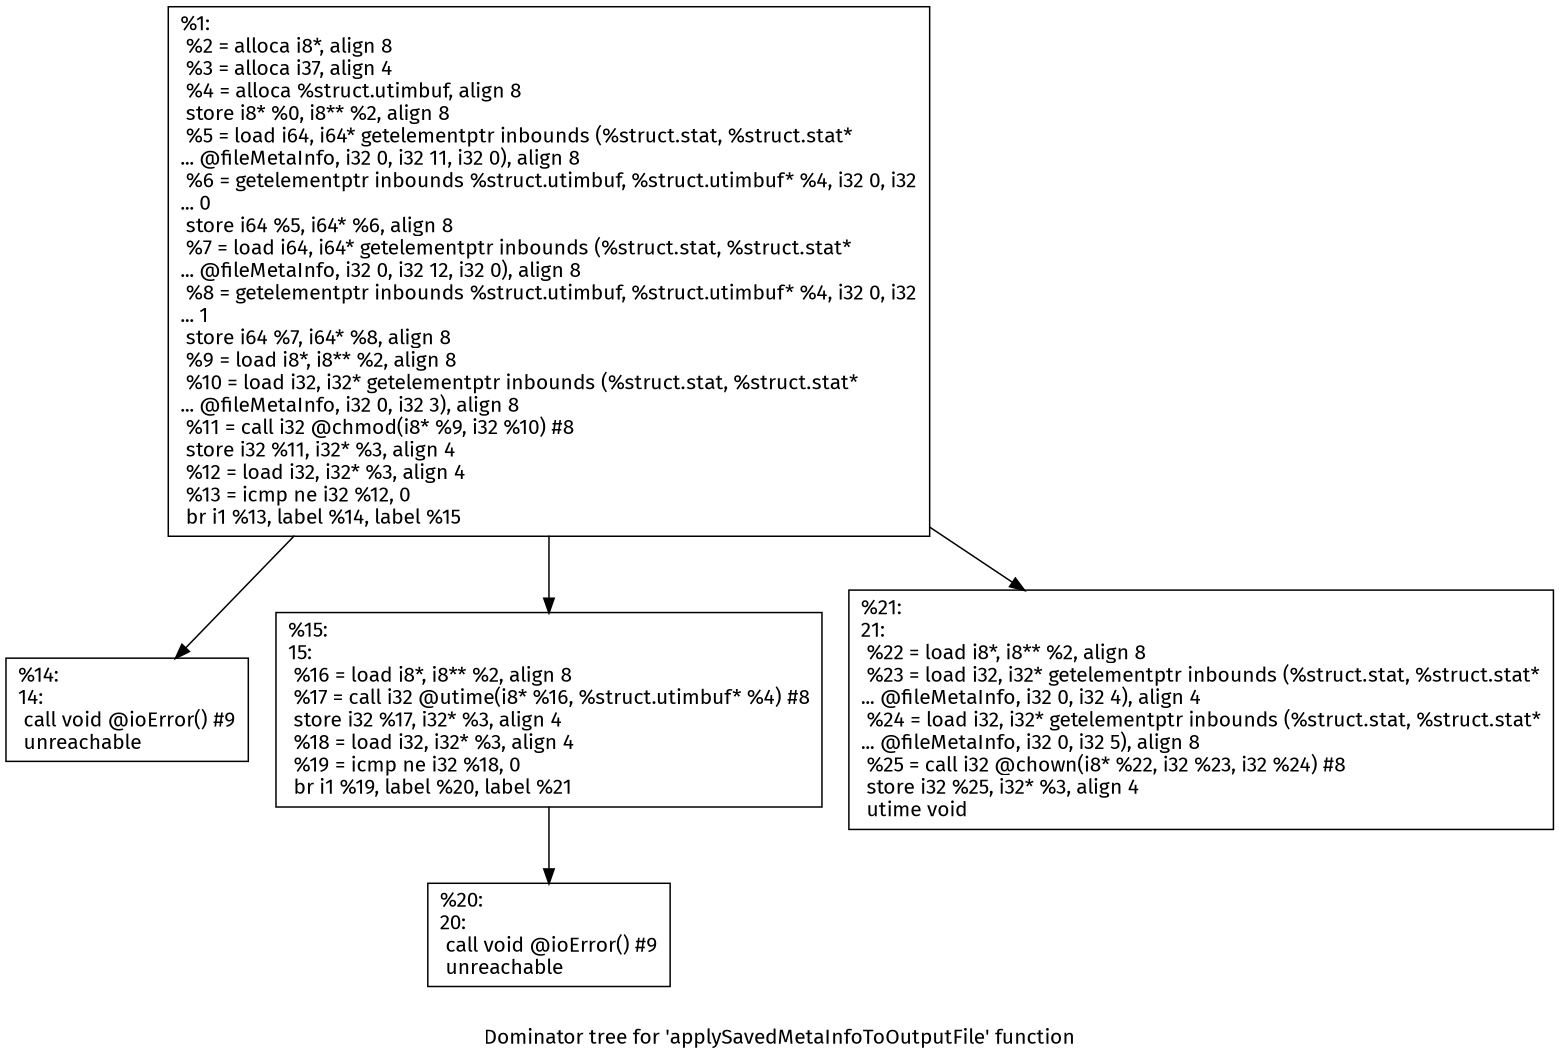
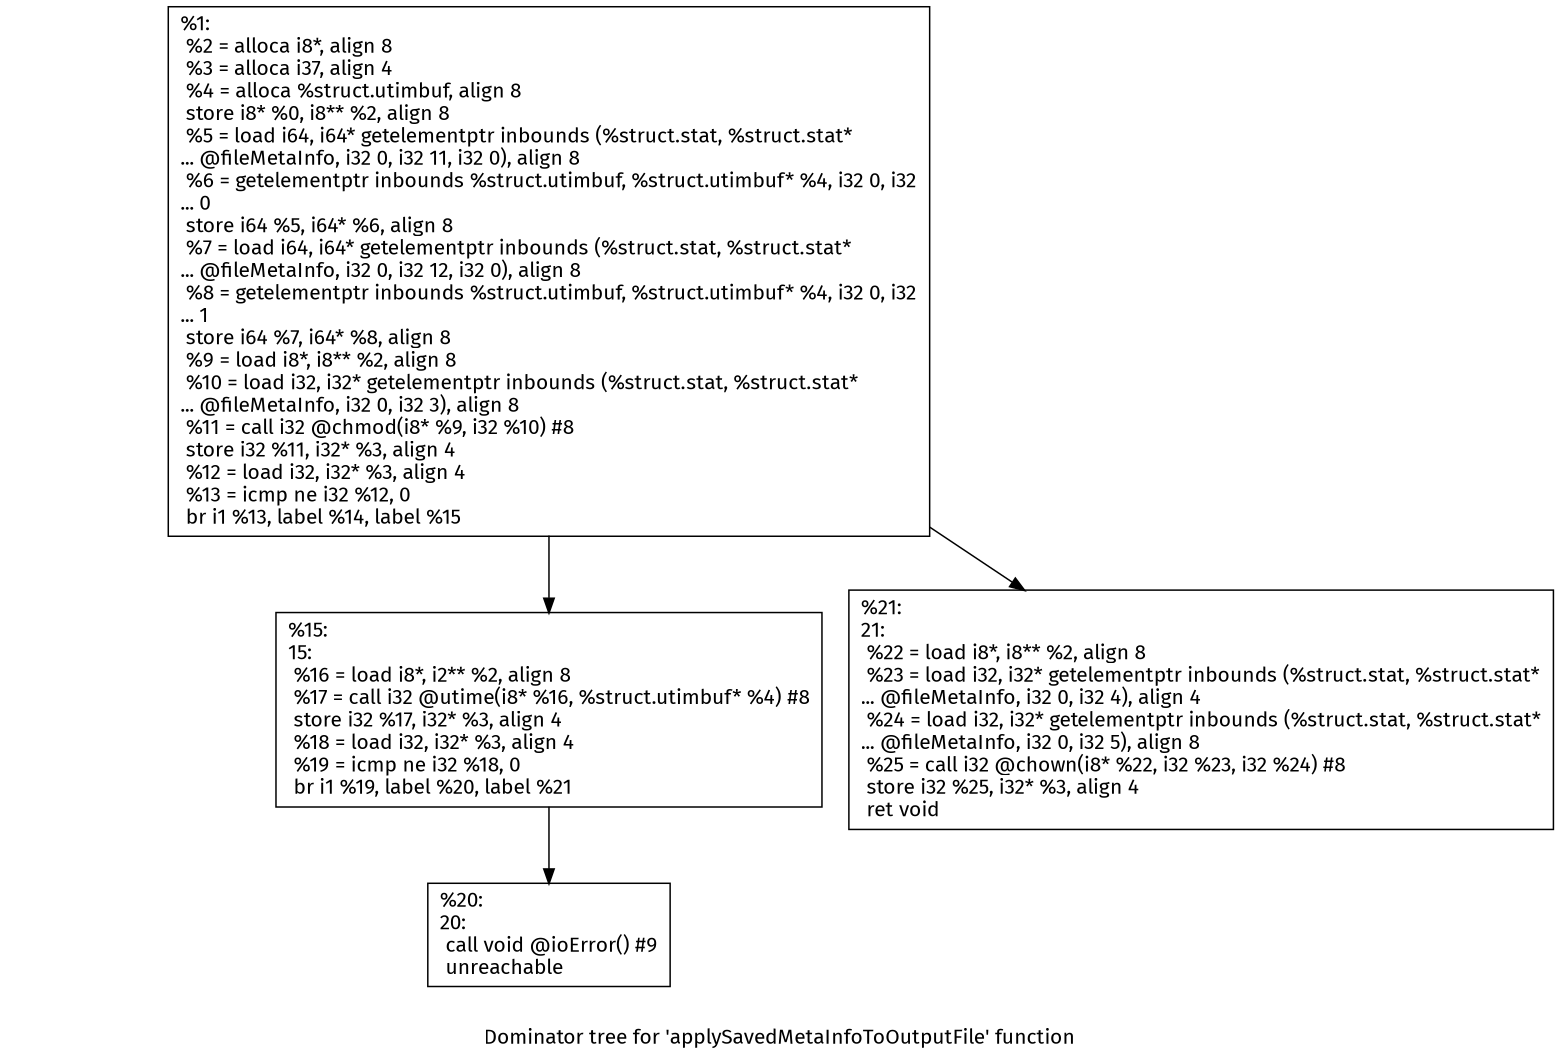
node "%15:": text "%16 = load i8*, i8** %2, align 8" -> "%16 = load i8*, i2** %2, align 8"
node "%14:": removed
node "%21:": text "utime void" -> "ret void"
